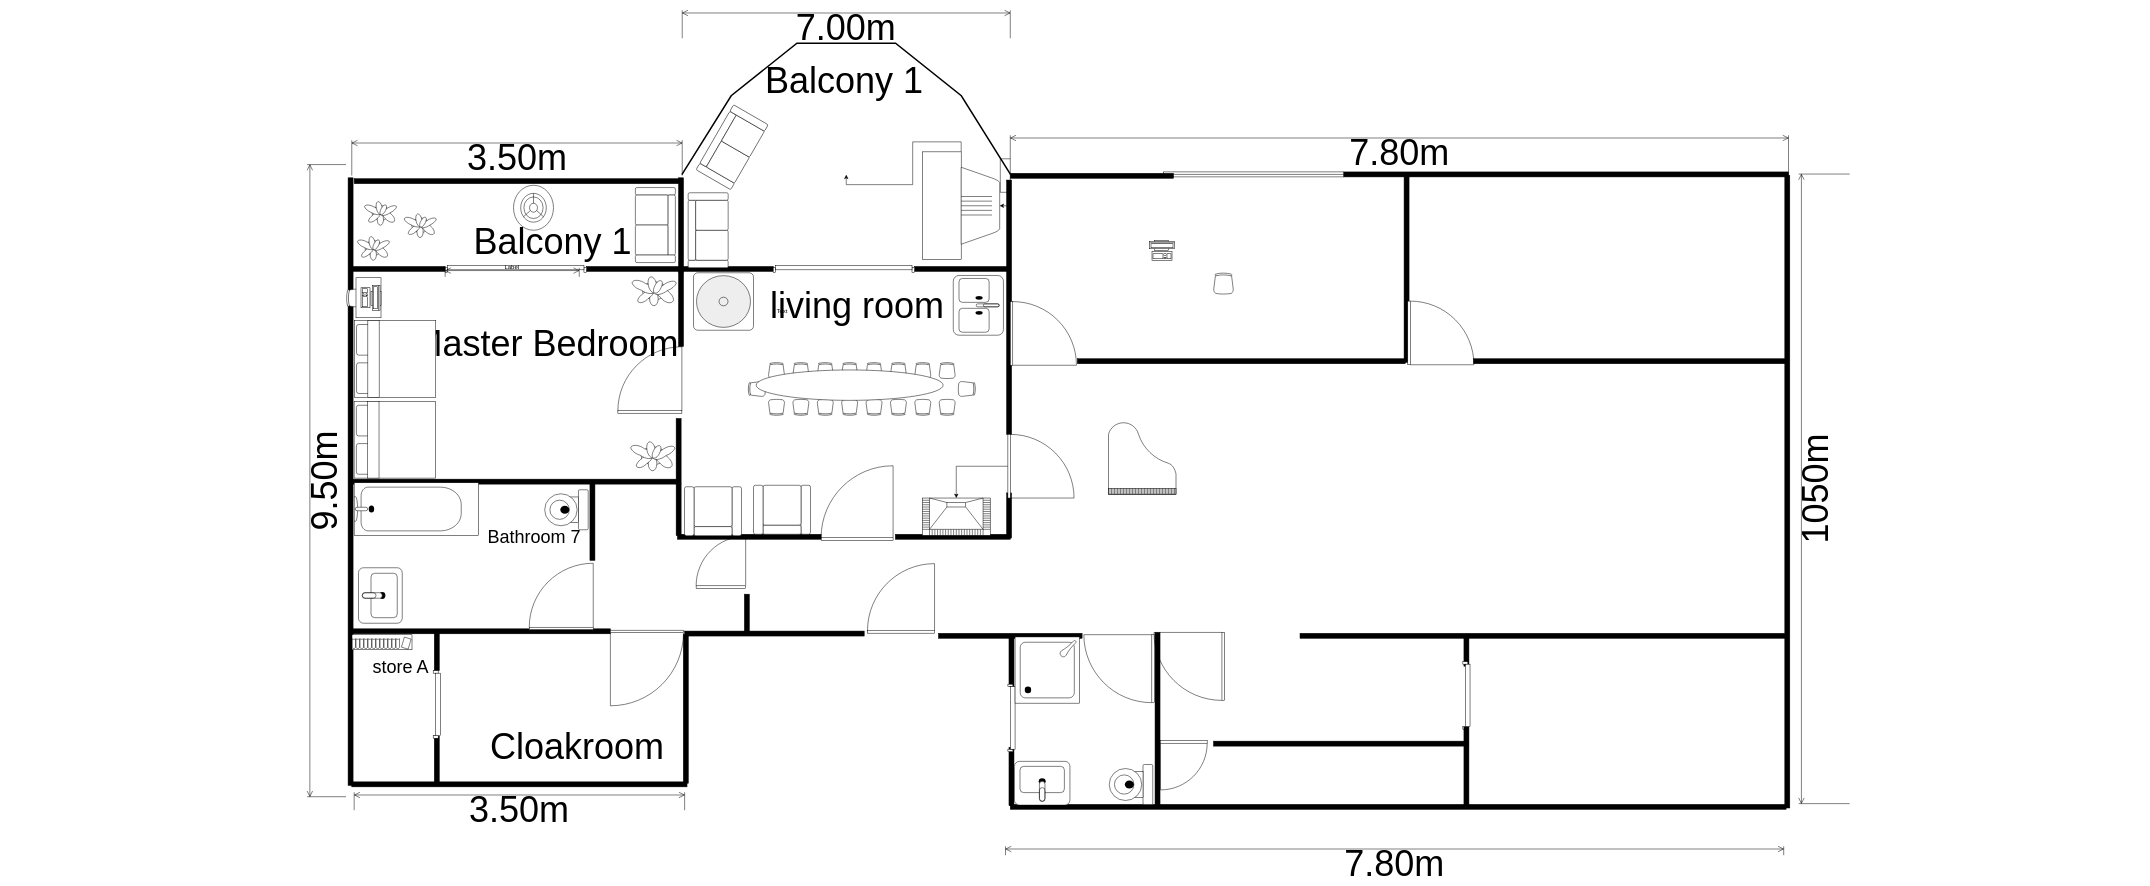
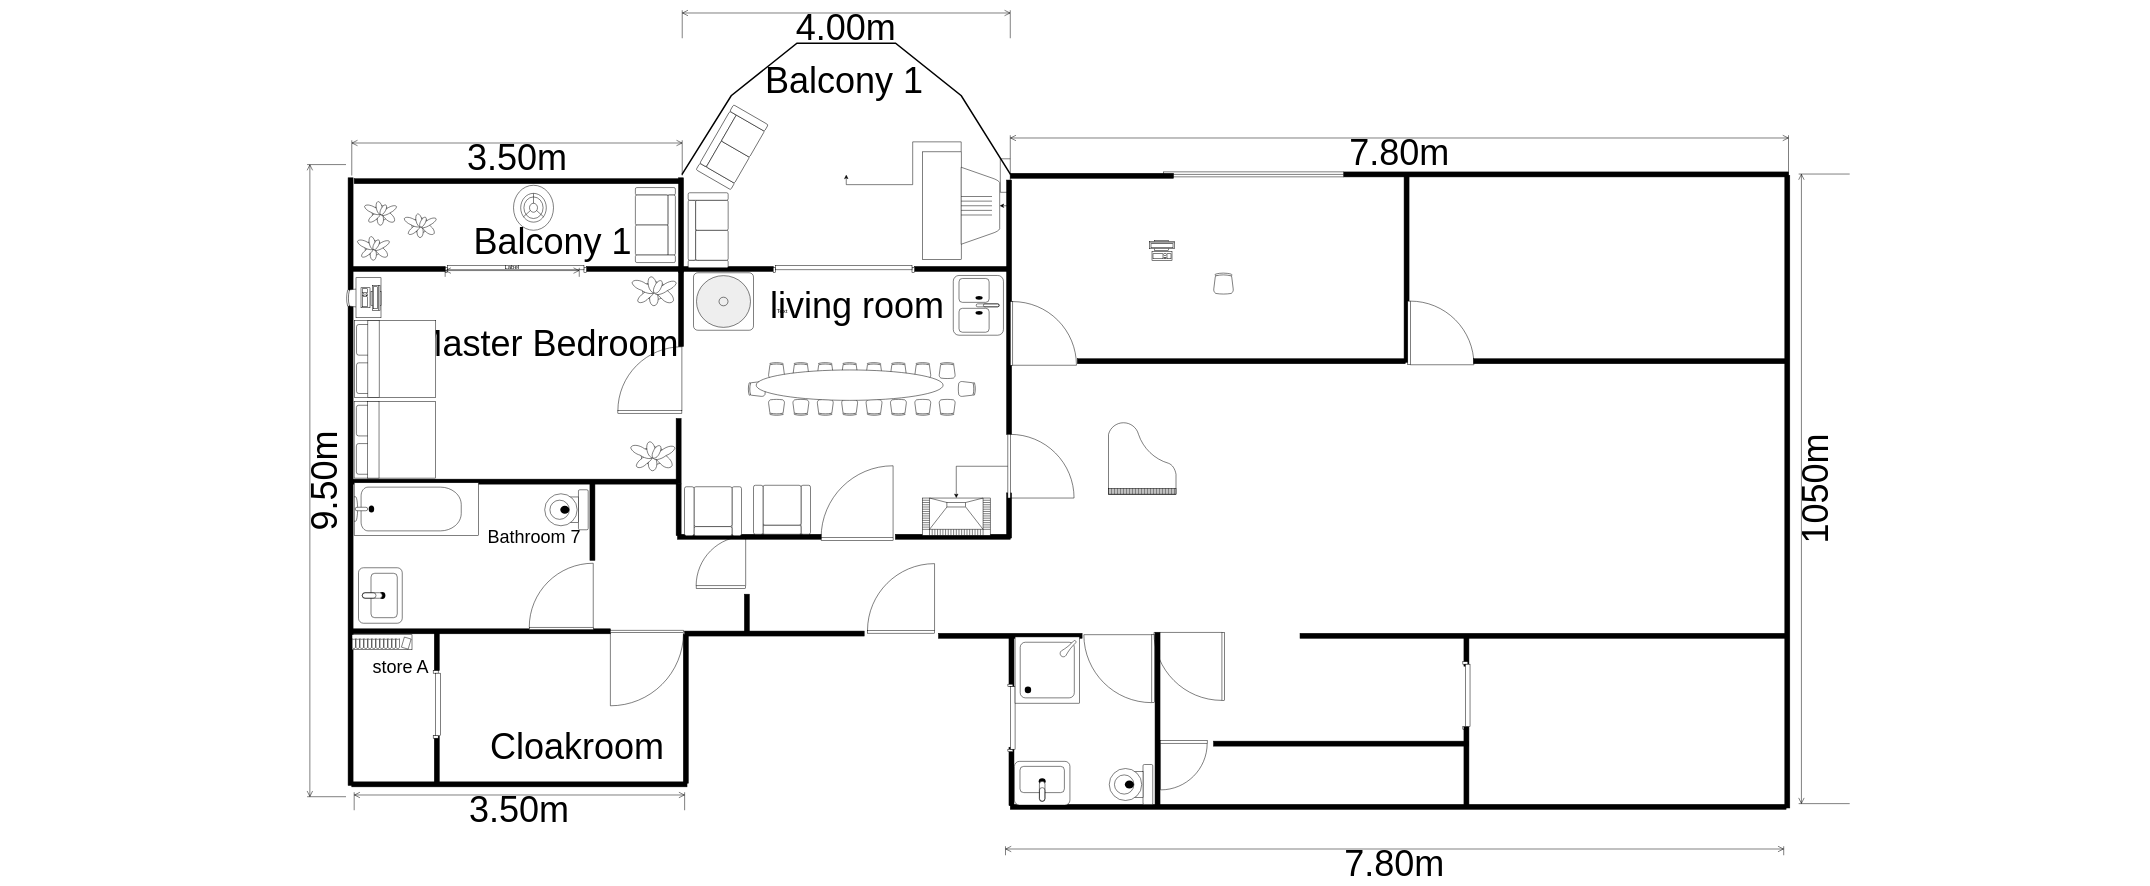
node "7.00m": label "7.00m" -> "4.00m"
